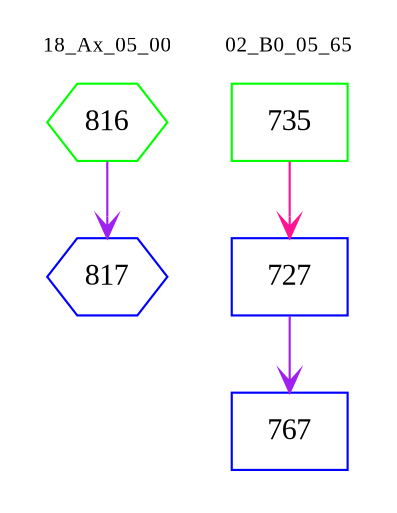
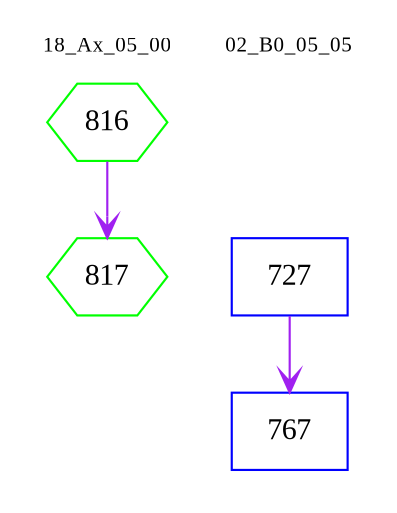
cluster "02_B0_05_65": label "02_B0_05_65" -> "02_B0_05_05"
node "735": removed
node "817": color blue -> green
